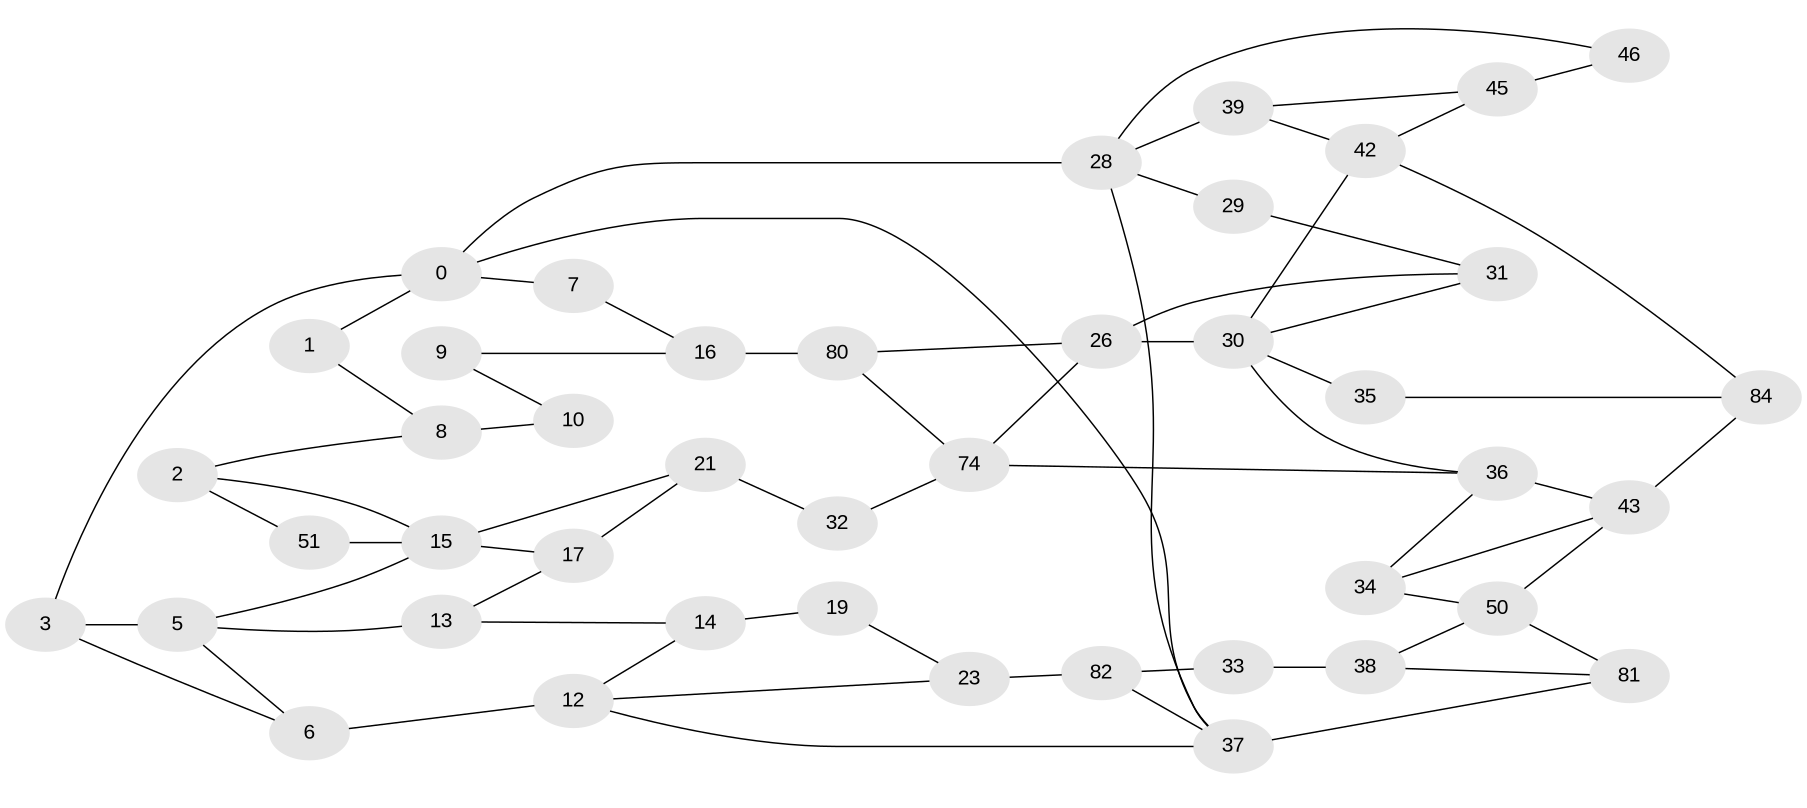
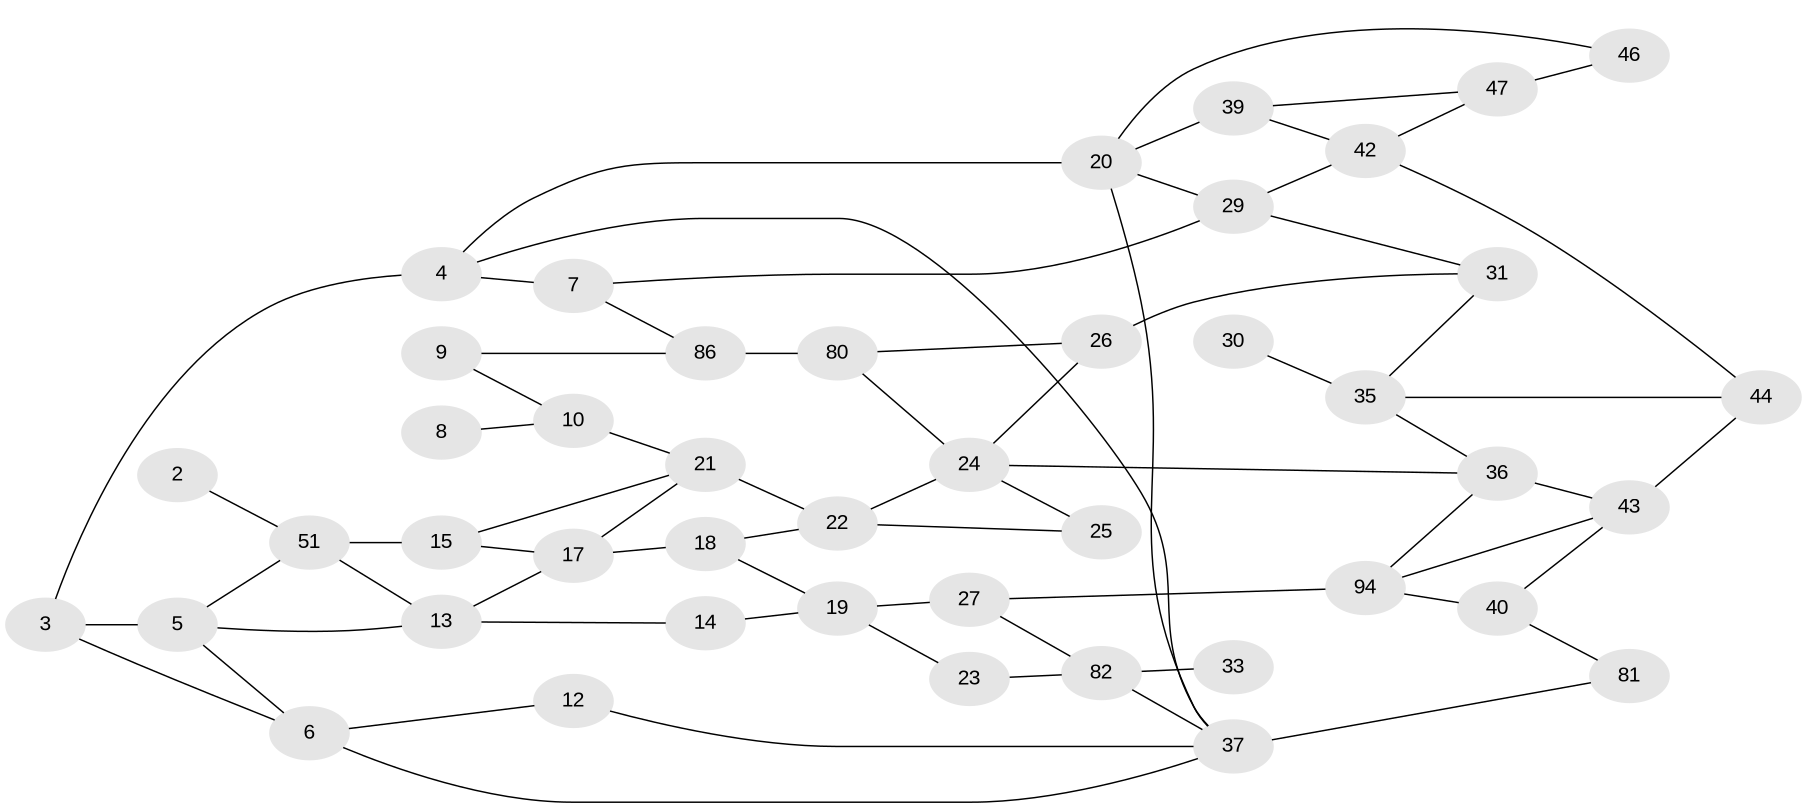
node "45": label "45" -> "47"
node "28": label "28" -> "20"
edge "42" -- "30": now "42" -- "29"
node "0": label "0" -> "4"
edge "29" -- "7": added
edge "31" -- "30": now "31" -- "35"
edge "26" -- "30": removed
node "1": removed
node "16": label "16" -> "86"
node "84": label "84" -> "44"
edge "10" -- "21": added
edge "30" -- "36": now "35" -- "36"
edge "8" -- "2": removed
node "74": label "74" -> "24"
edge "2" -- "15": removed
node "32": label "32" -> "22"
node "25": added
node "18": added
edge "51" -- "13": added
node "34": label "34" -> "94"
edge "15" -- "5": now "51" -- "5"
node "27": added
node "50": label "50" -> "40"
edge "14" -- "12": removed
node "38": removed
edge "23" -- "12": removed
edge "6" -- "37": added
